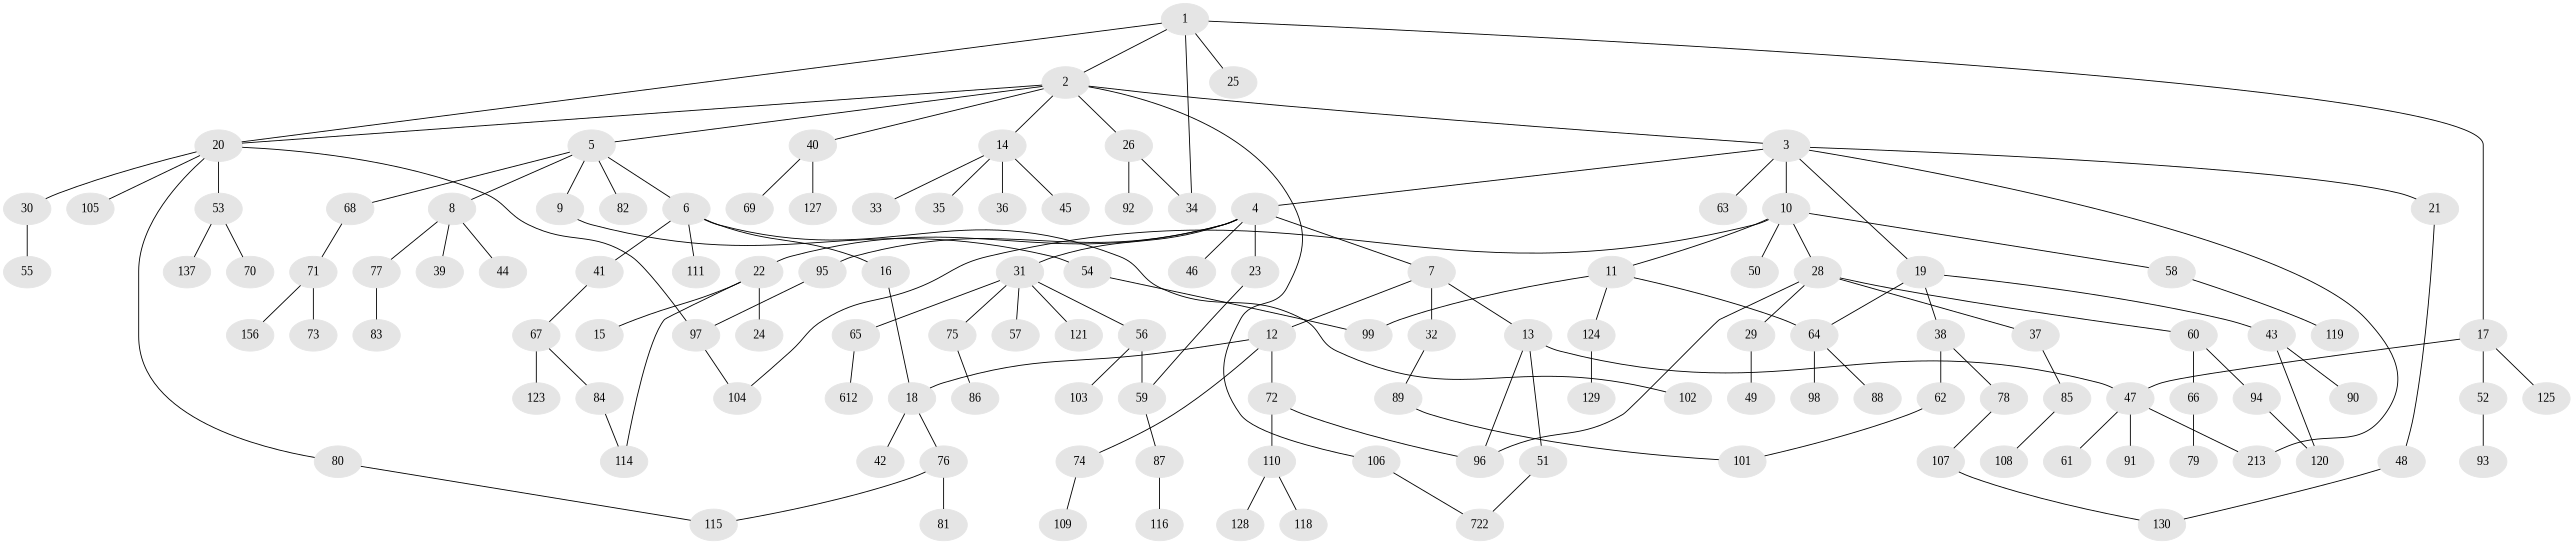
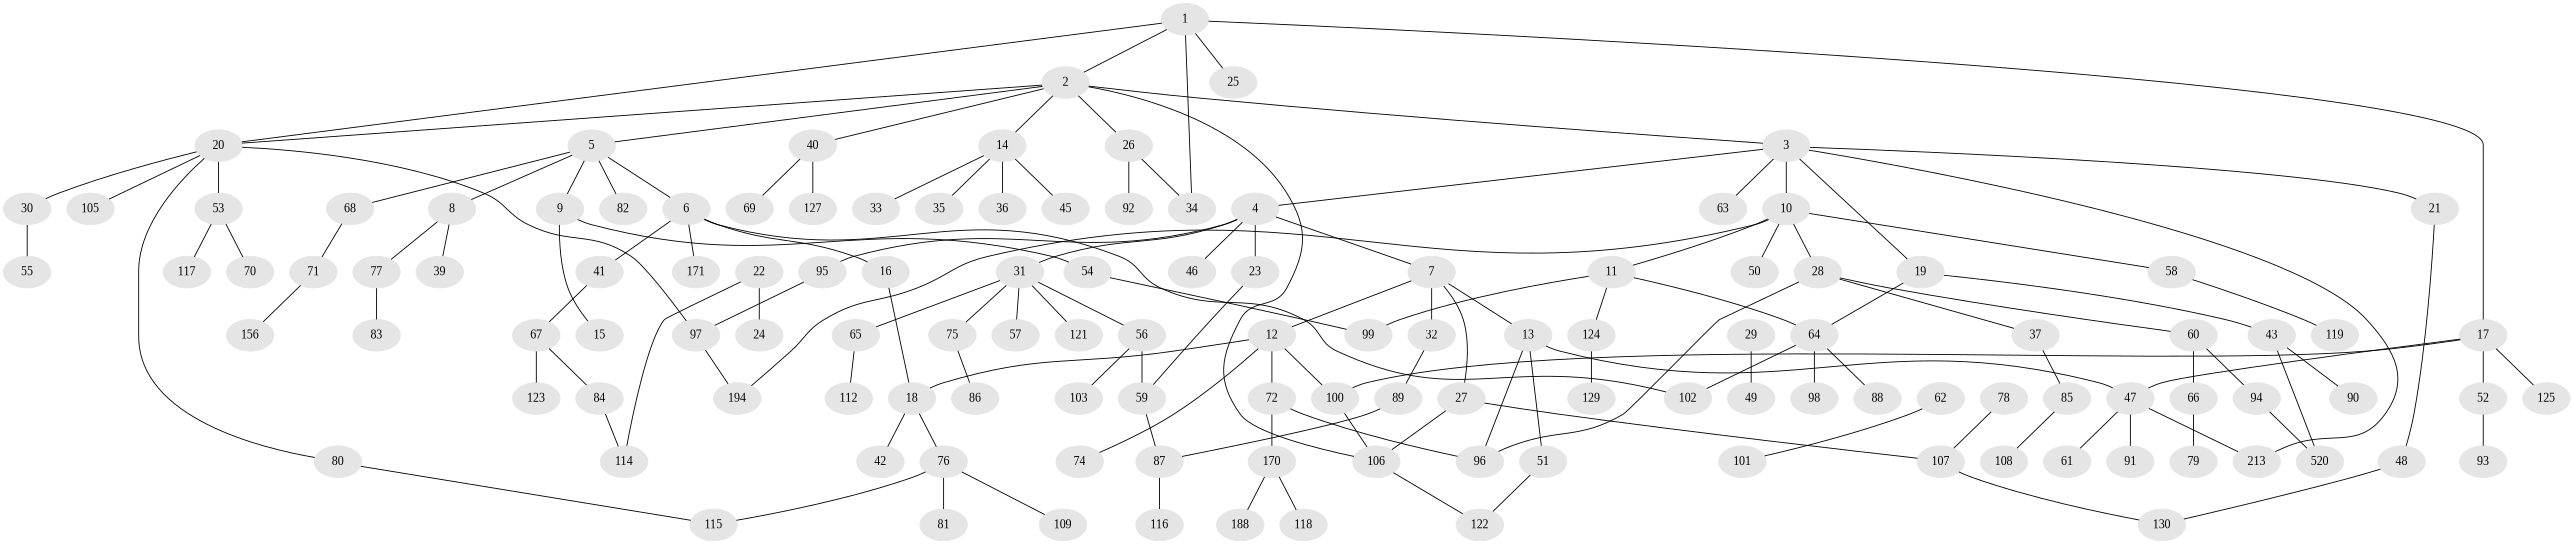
edge "4" -- "22": removed
node "137": label "137" -> "117"
node "44": removed
node "111": label "111" -> "171"
edge "22" -- "15": now "9" -- "15"
edge "28" -- "29": removed
node "73": removed
node "38": removed
edge "64" -- "102": added
node "104": label "104" -> "194"
node "612": label "612" -> "112"
node "100": added
node "27": added
edge "89" -- "101": now "89" -- "87"
node "110": label "110" -> "170"
node "120": label "120" -> "520"
edge "74" -- "109": now "76" -- "109"
node "128": label "128" -> "188"
node "722": label "722" -> "122"
